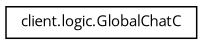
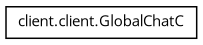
node "client.logic.GlobalChatC": label "client.logic.GlobalChatC" -> "client.client.GlobalChatC"
